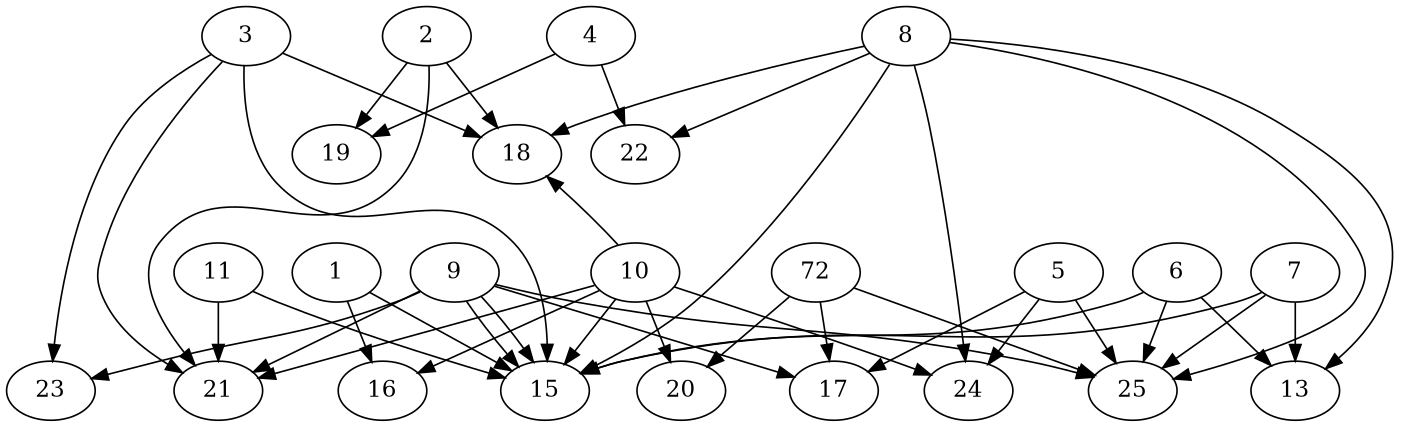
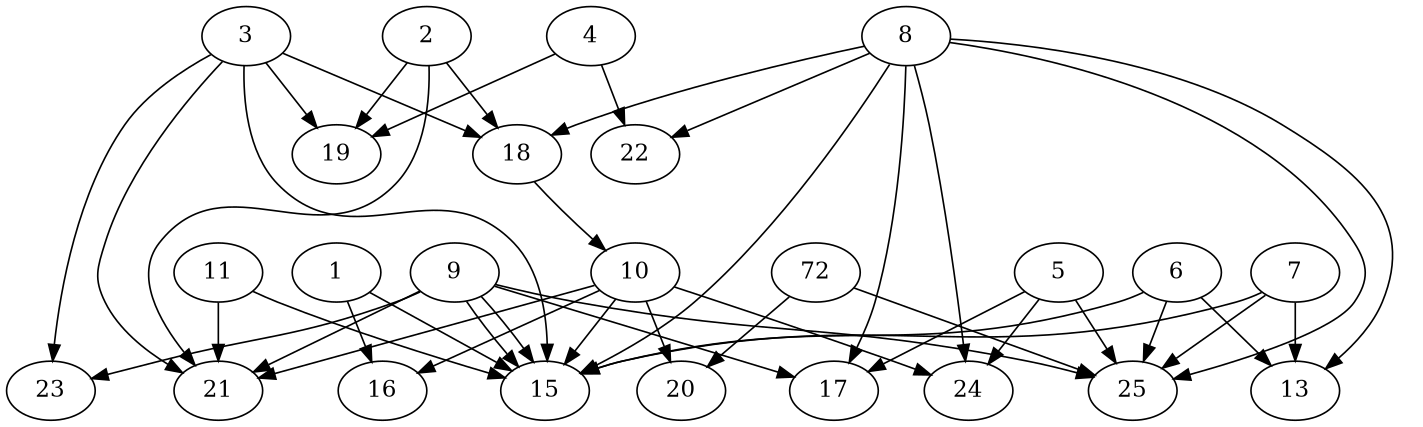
edge "3" -> "19": added
edge "10" -> "18": reversed
edge "72" -> "17": now "8" -> "17"
